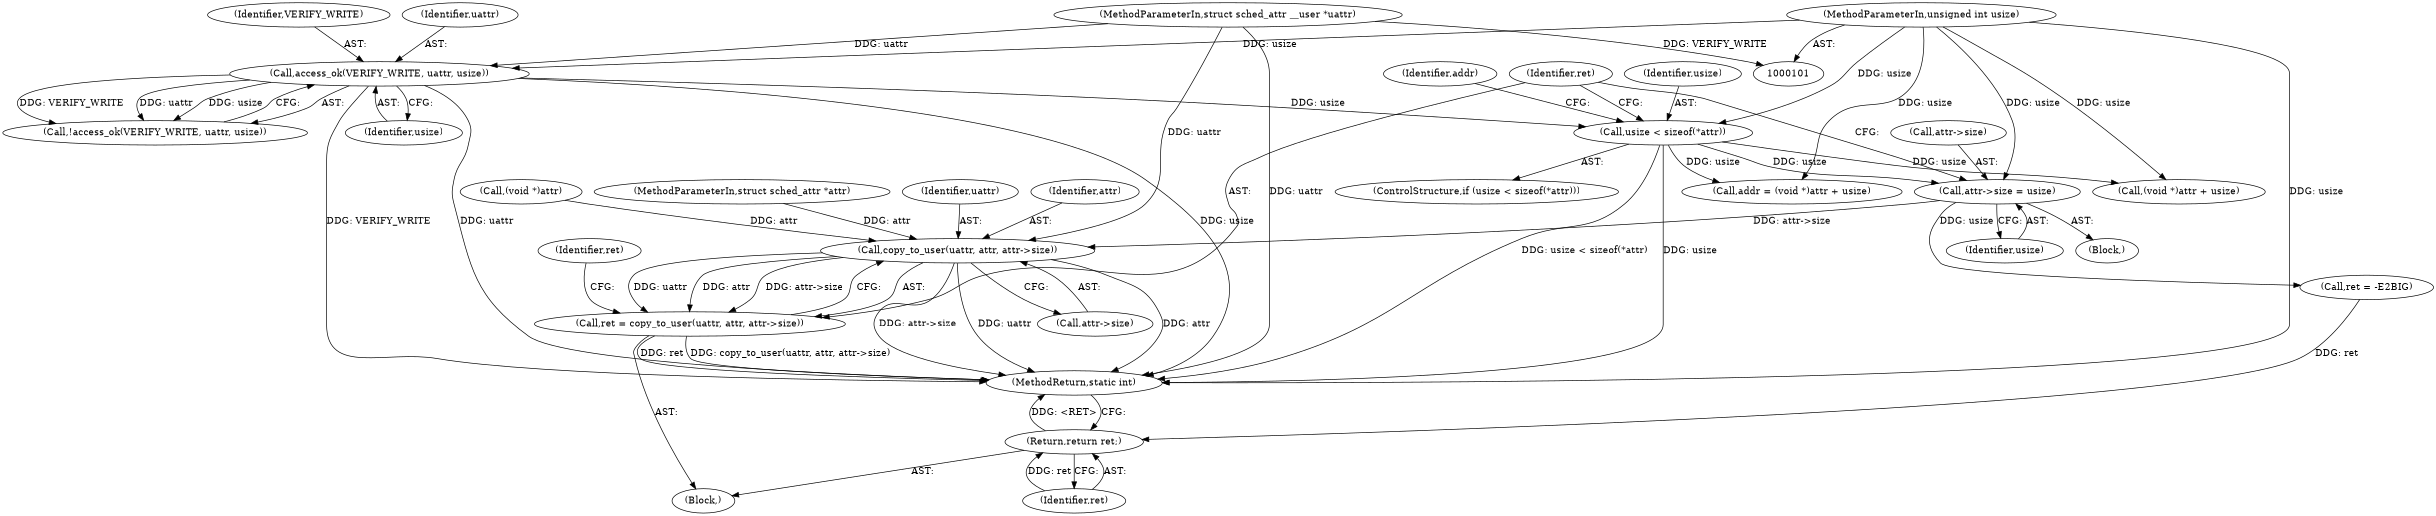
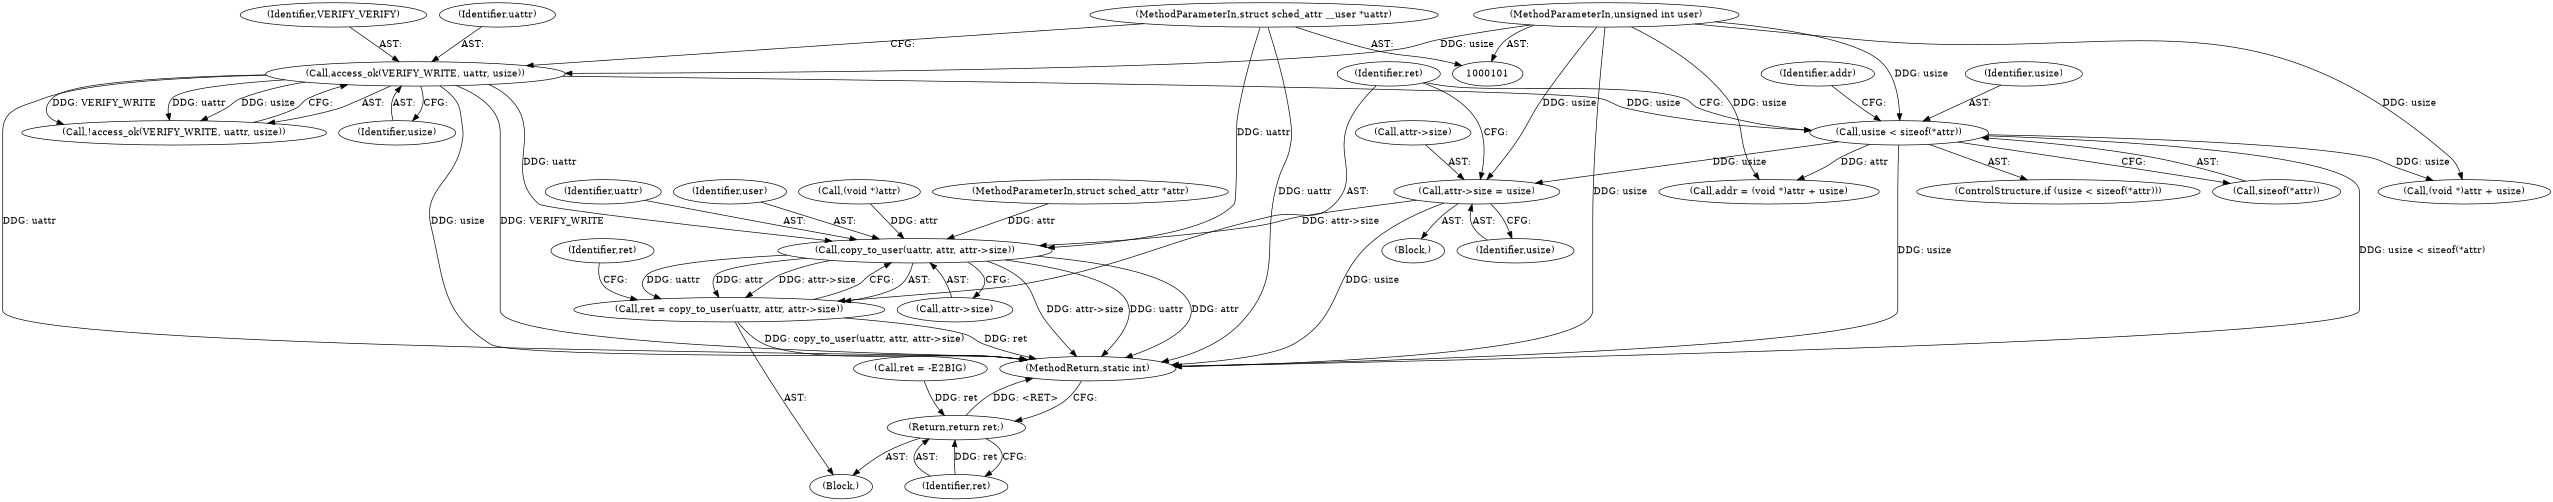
node "(Identifier,VERIFY_WRITE)": label "(Identifier,VERIFY_WRITE)" -> "(Identifier,VERIFY_VERIFY)"
node "(MethodParameterIn,unsigned int usize)": label "(MethodParameterIn,unsigned int usize)" -> "(MethodParameterIn,unsigned int user)"
edge "(MethodParameterIn,struct sched_attr __user *uattr)" -> "(Call,access_ok(VERIFY_WRITE, uattr, usize))": label "DDG: uattr" -> "CFG: "
edge "(MethodParameterIn,struct sched_attr __user *uattr)" -> "1000101": label "DDG: VERIFY_WRITE" -> "AST: "
edge "(Call,usize < sizeof(*attr))" -> "(Call,addr = (void *)attr + usize)": label "DDG: usize" -> "DDG: attr"
node "(Identifier,attr)": label "(Identifier,attr)" -> "(Identifier,user)"
node "(Call,sizeof(*attr))": added
edge "(Call,access_ok(VERIFY_WRITE, uattr, usize))" -> "(Call,copy_to_user(uattr, attr, attr->size))": added, label "DDG: uattr"
edge "(Call,attr->size = usize)" -> "(Call,ret = -E2BIG)": now "(Call,attr->size = usize)" -> "(MethodReturn,static int)"
